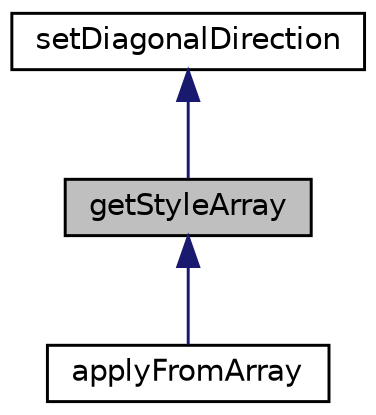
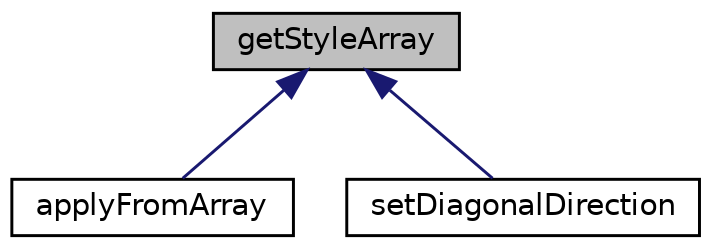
edge "getStyleArray" -> "setDiagonalDirection": reversed
